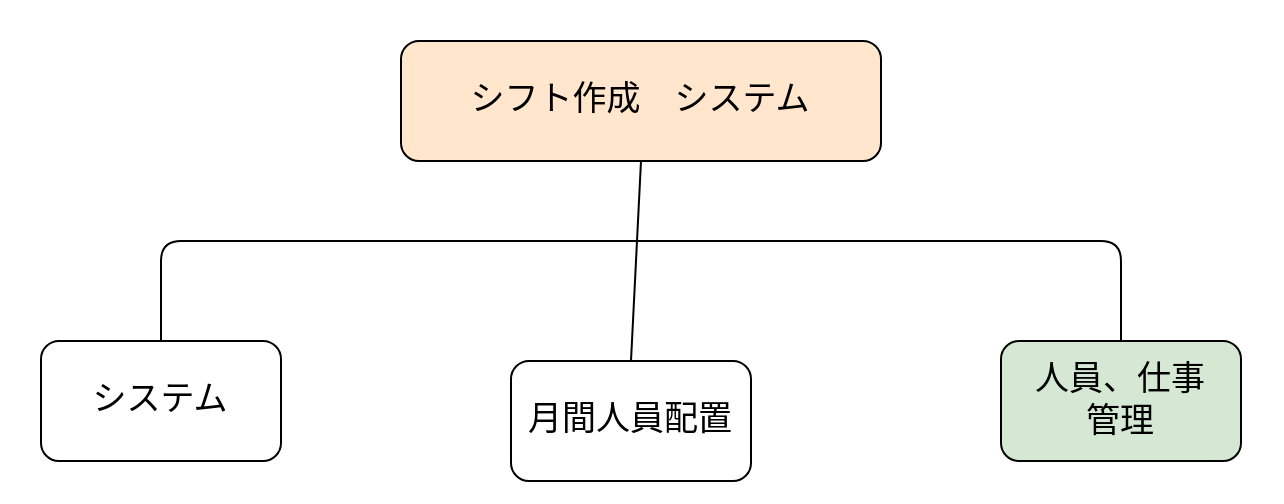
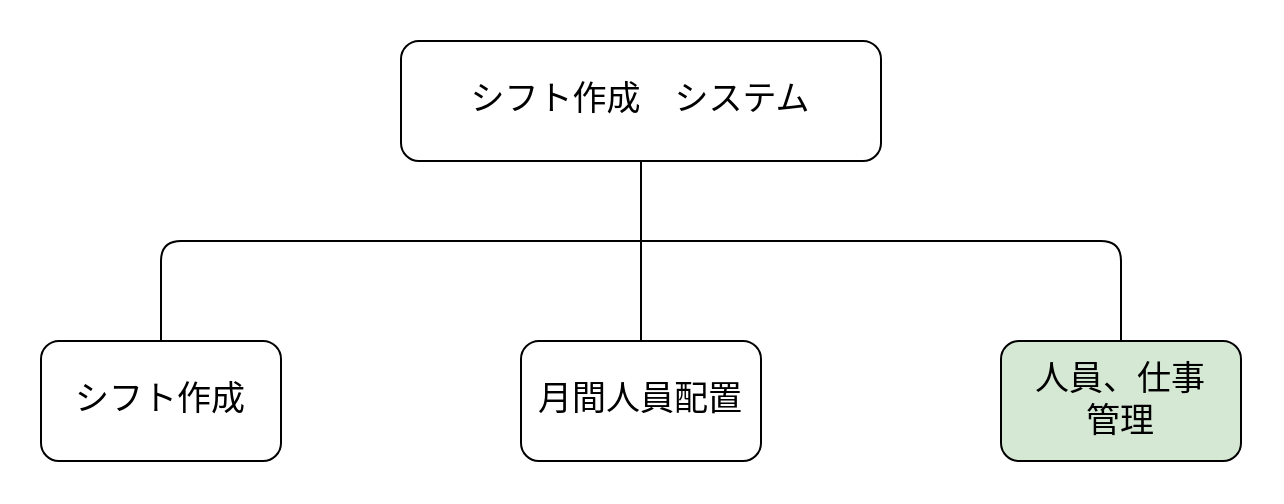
node "シフト作成 システム": fillcolor #ffe6cc -> #ffffff
node "システム": label "システム" -> "シフト作成"
node "月間人員配置": moved (631, 421) -> (641, 401)
